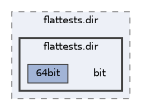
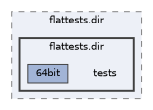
node "bit": label "bit" -> "tests"
